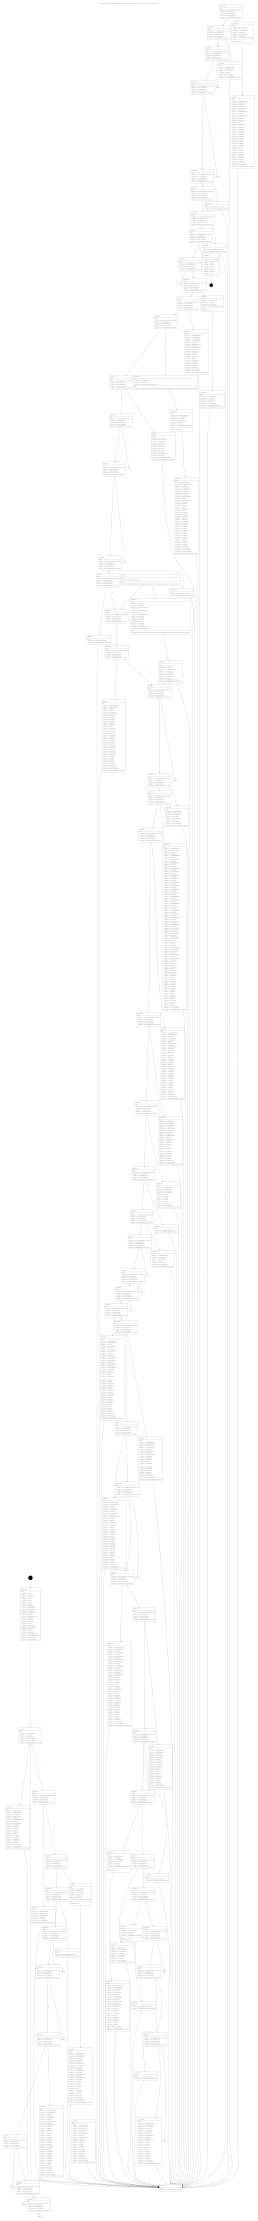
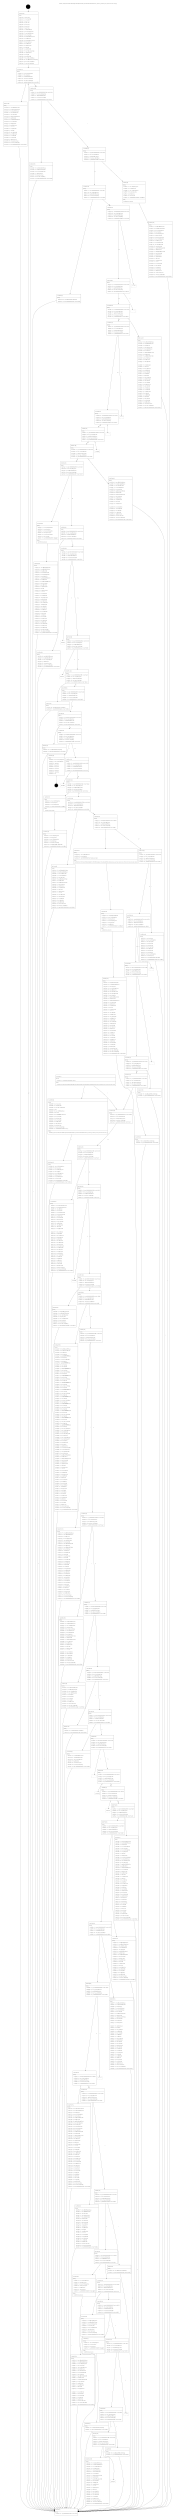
node "0x4015d0 [28]": added
